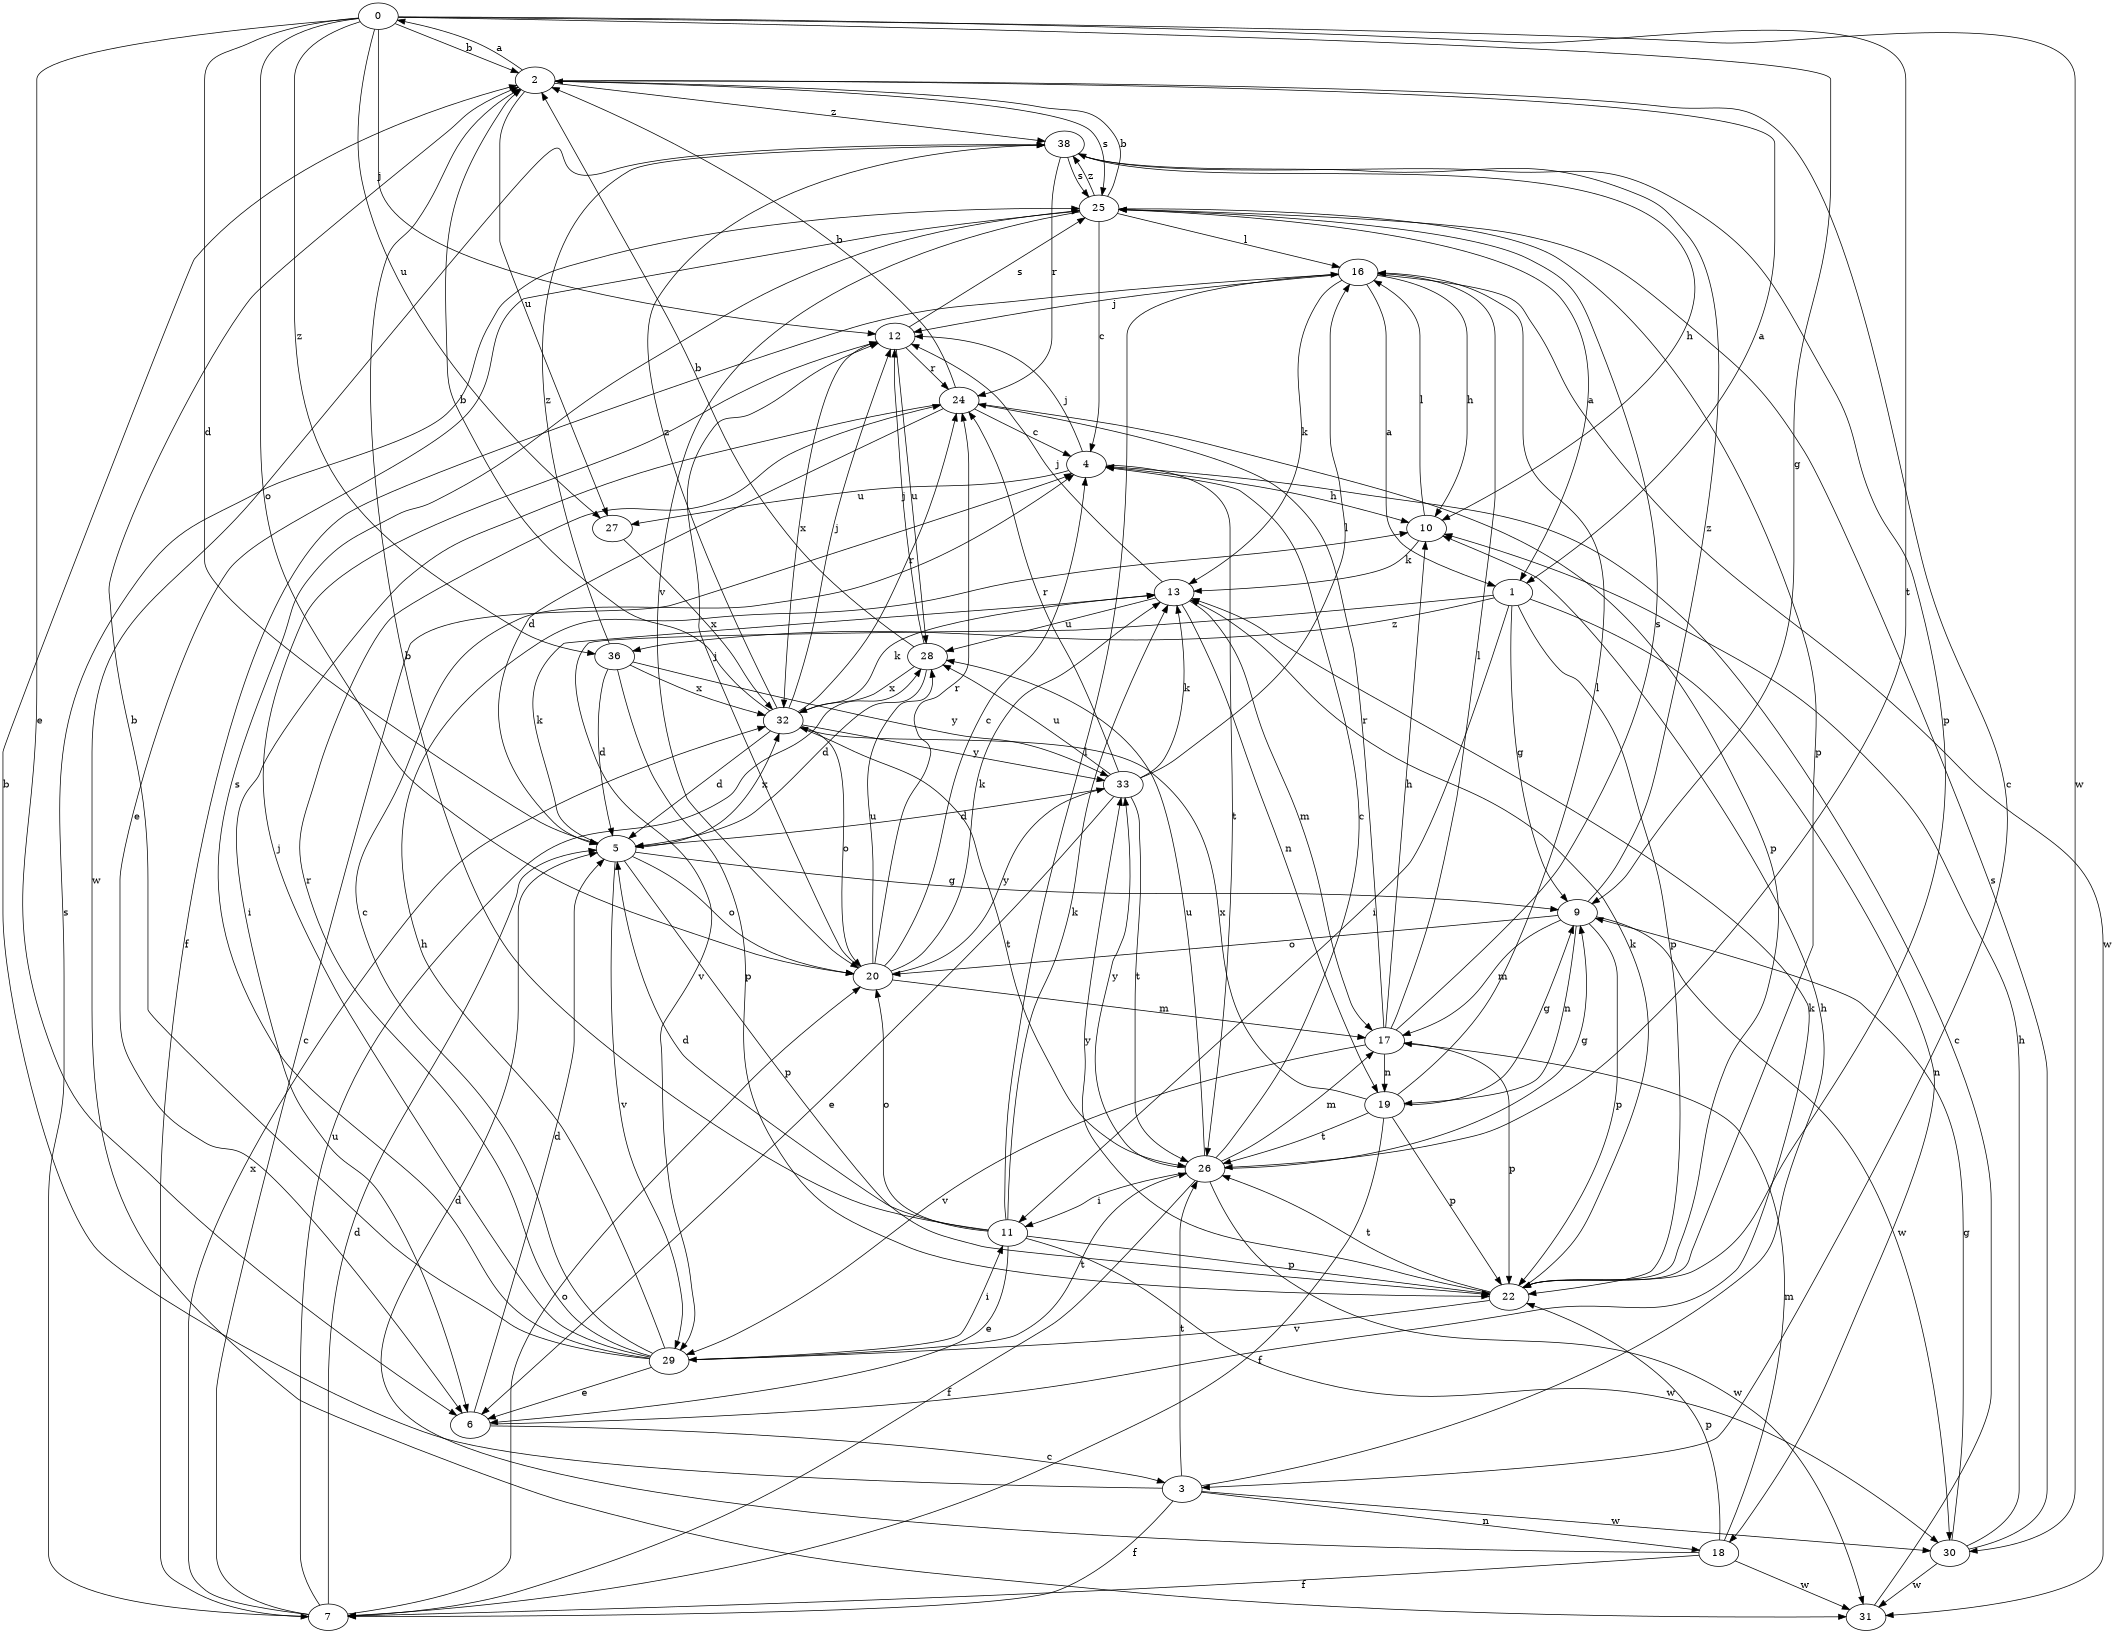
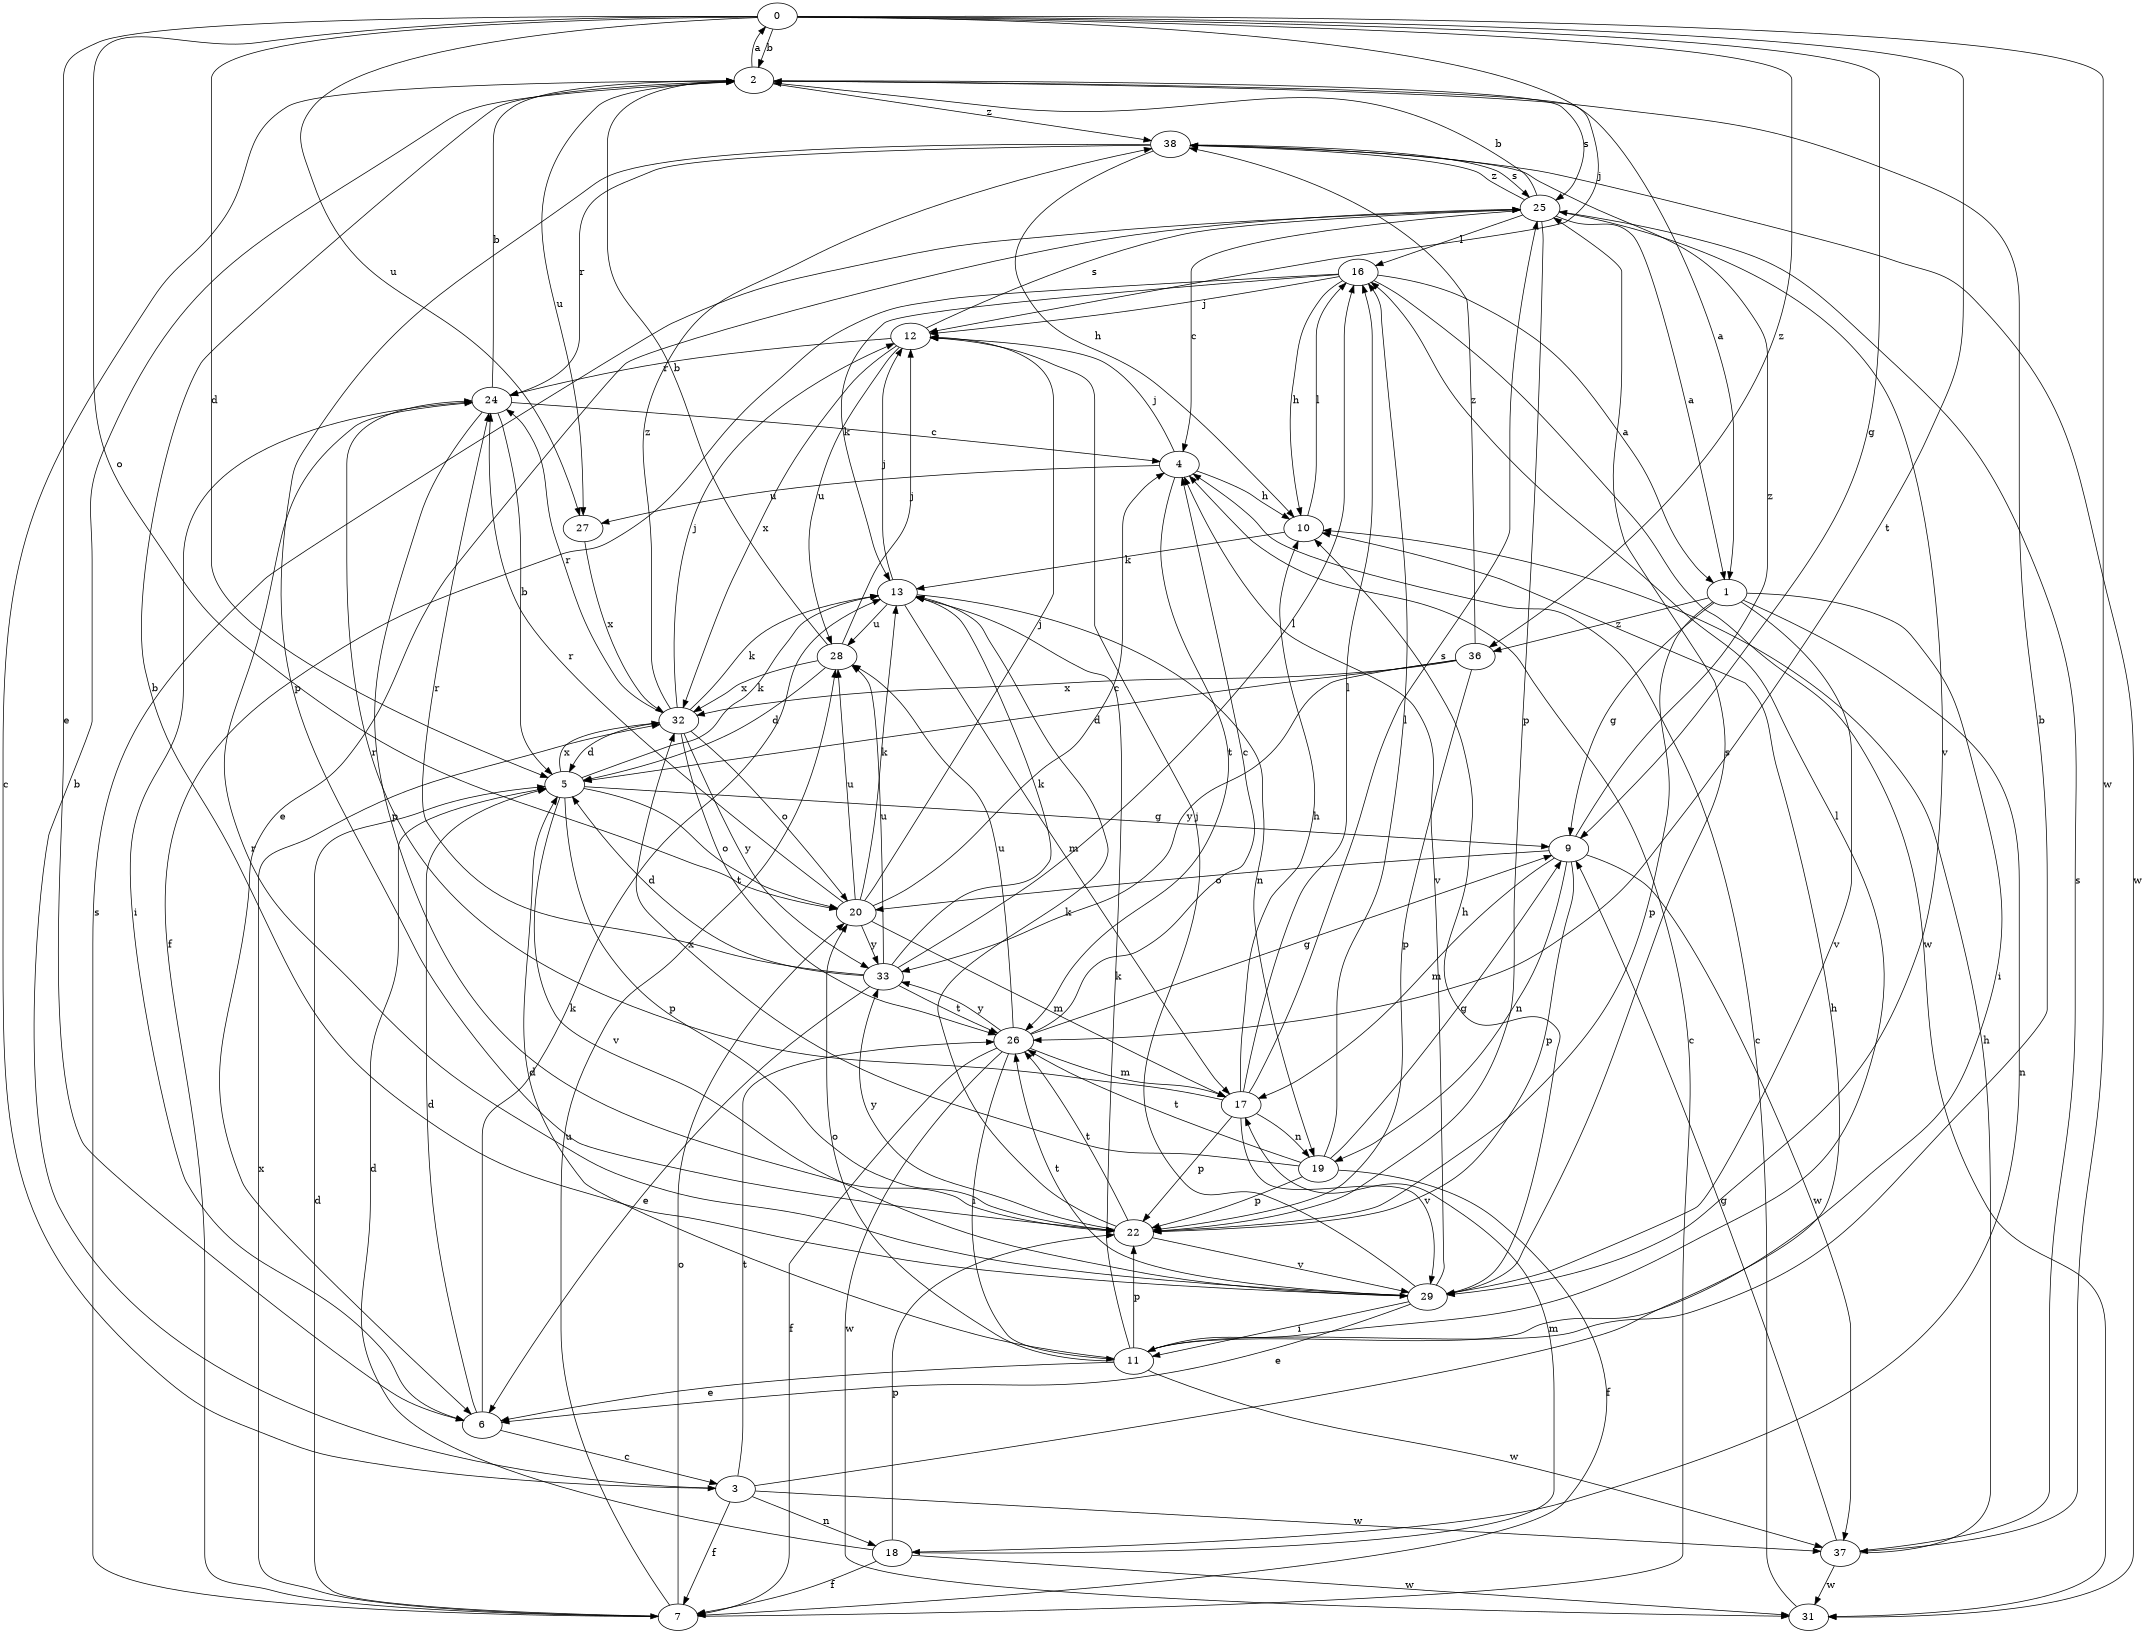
edge "32" -> "2": removed, label "b"
edge "25" -> "20": now "25" -> "29"
edge "24" -> "5": label "d" -> "b"
edge "29" -> "4": label "c" -> "v"
node "30": label "30" -> "37"
